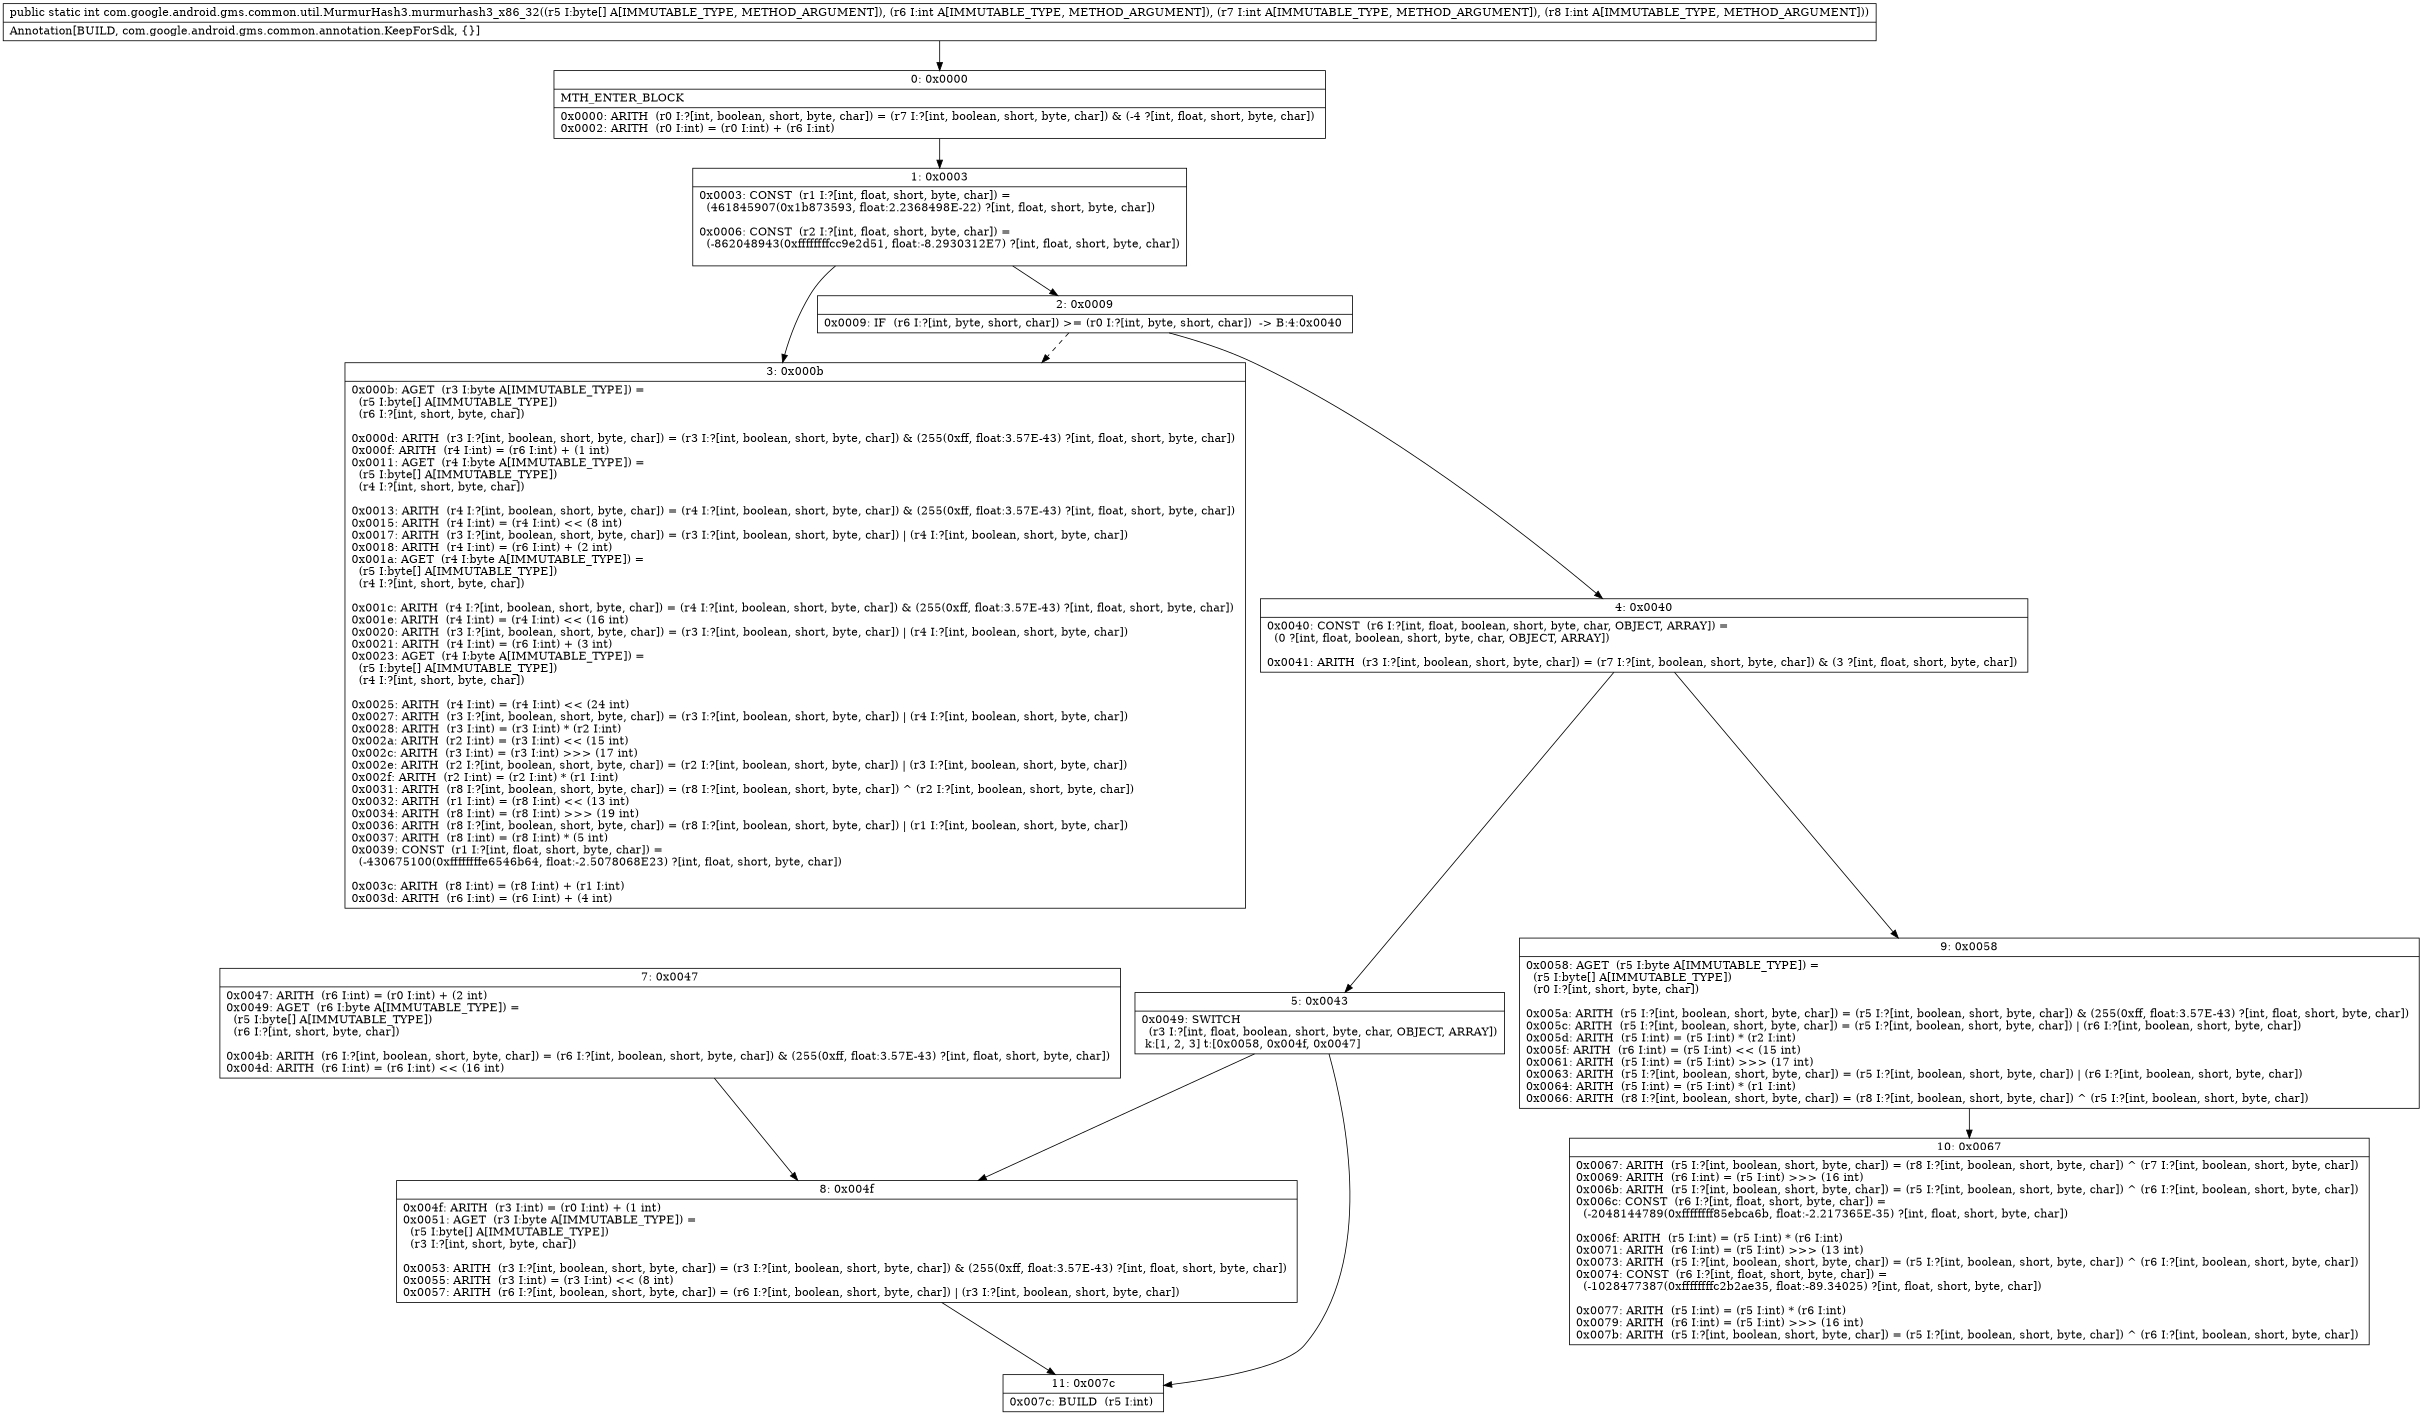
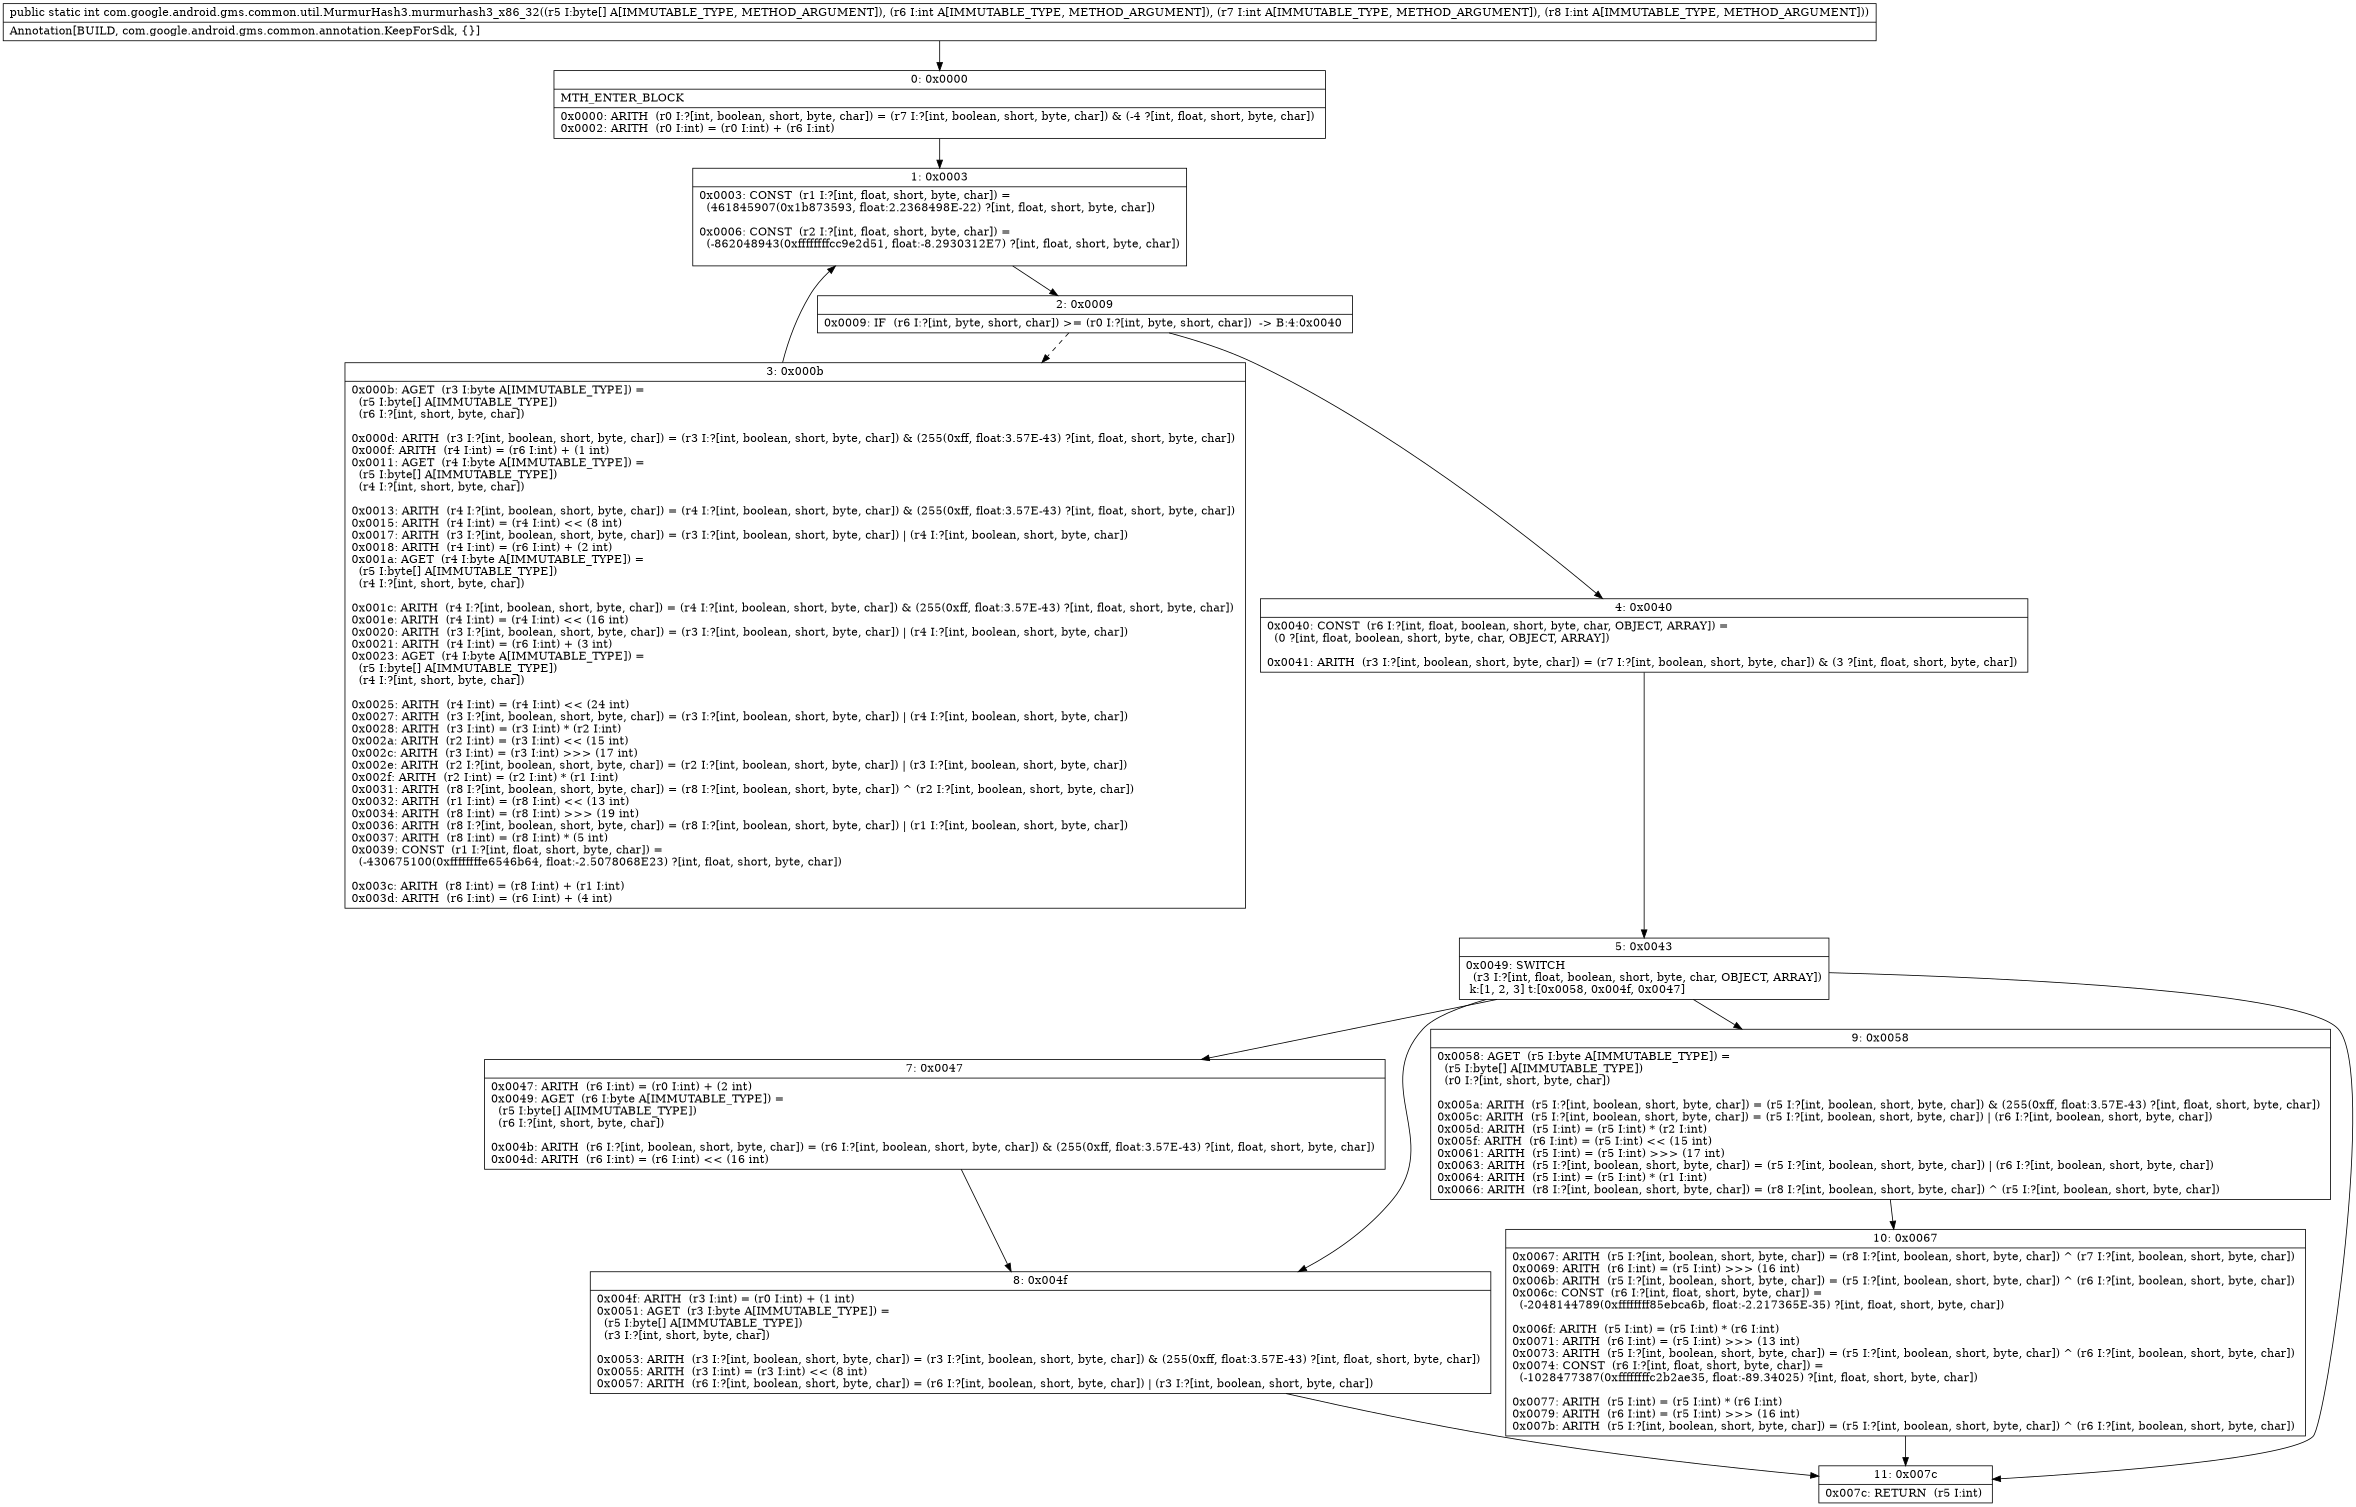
edge "1: 0x0003" -> "3: 0x000b": reversed
edge "4: 0x0040" -> "9: 0x0058": now "5: 0x0043" -> "9: 0x0058"
edge "5: 0x0043" -> "7: 0x0047": added
node "11: 0x007c": text "0x007c: BUILD  (r5 I:int)" -> "0x007c: RETURN  (r5 I:int)"
edge "10: 0x0067" -> "11: 0x007c": added
